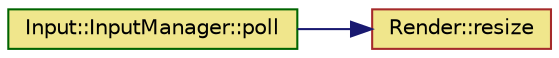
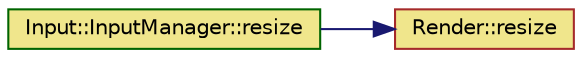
node "Input::InputManager::poll": label "Input::InputManager::poll" -> "Input::InputManager::resize"
